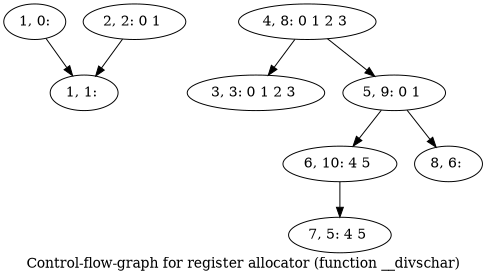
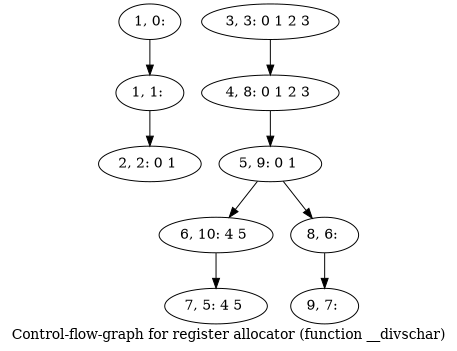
edge "4, 8: 0 1 2 3" -> "3, 3: 0 1 2 3": reversed
edge "2, 2: 0 1" -> "1, 1:": reversed
node "9, 7:": added
